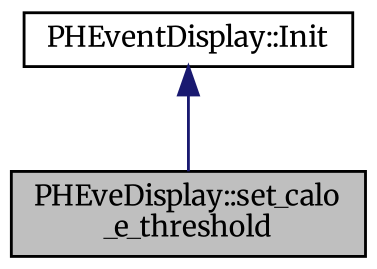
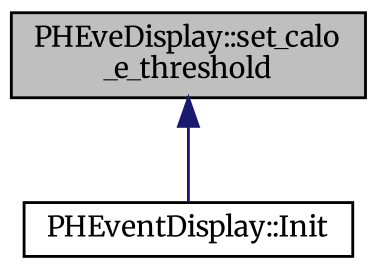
edge "PHEveDisplay::set_calo _e_threshold" -> "PHEventDisplay::Init": reversed
